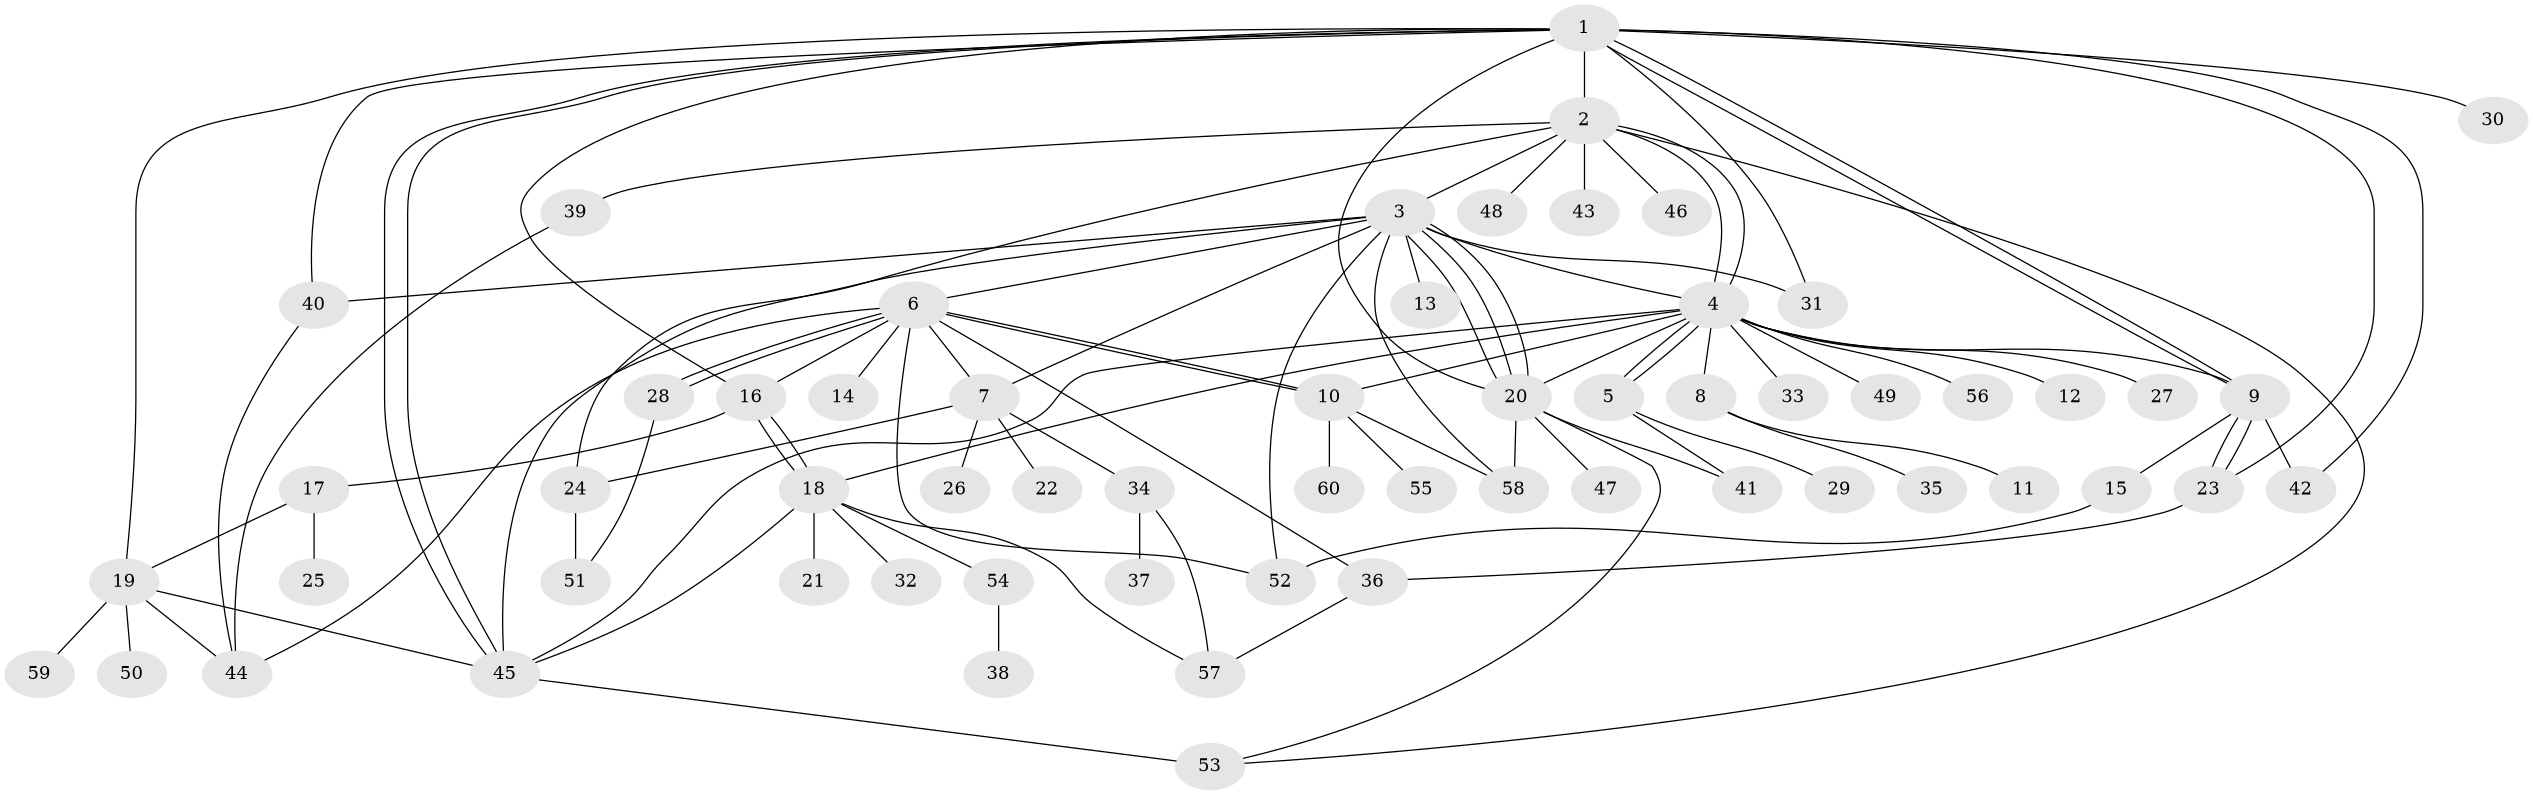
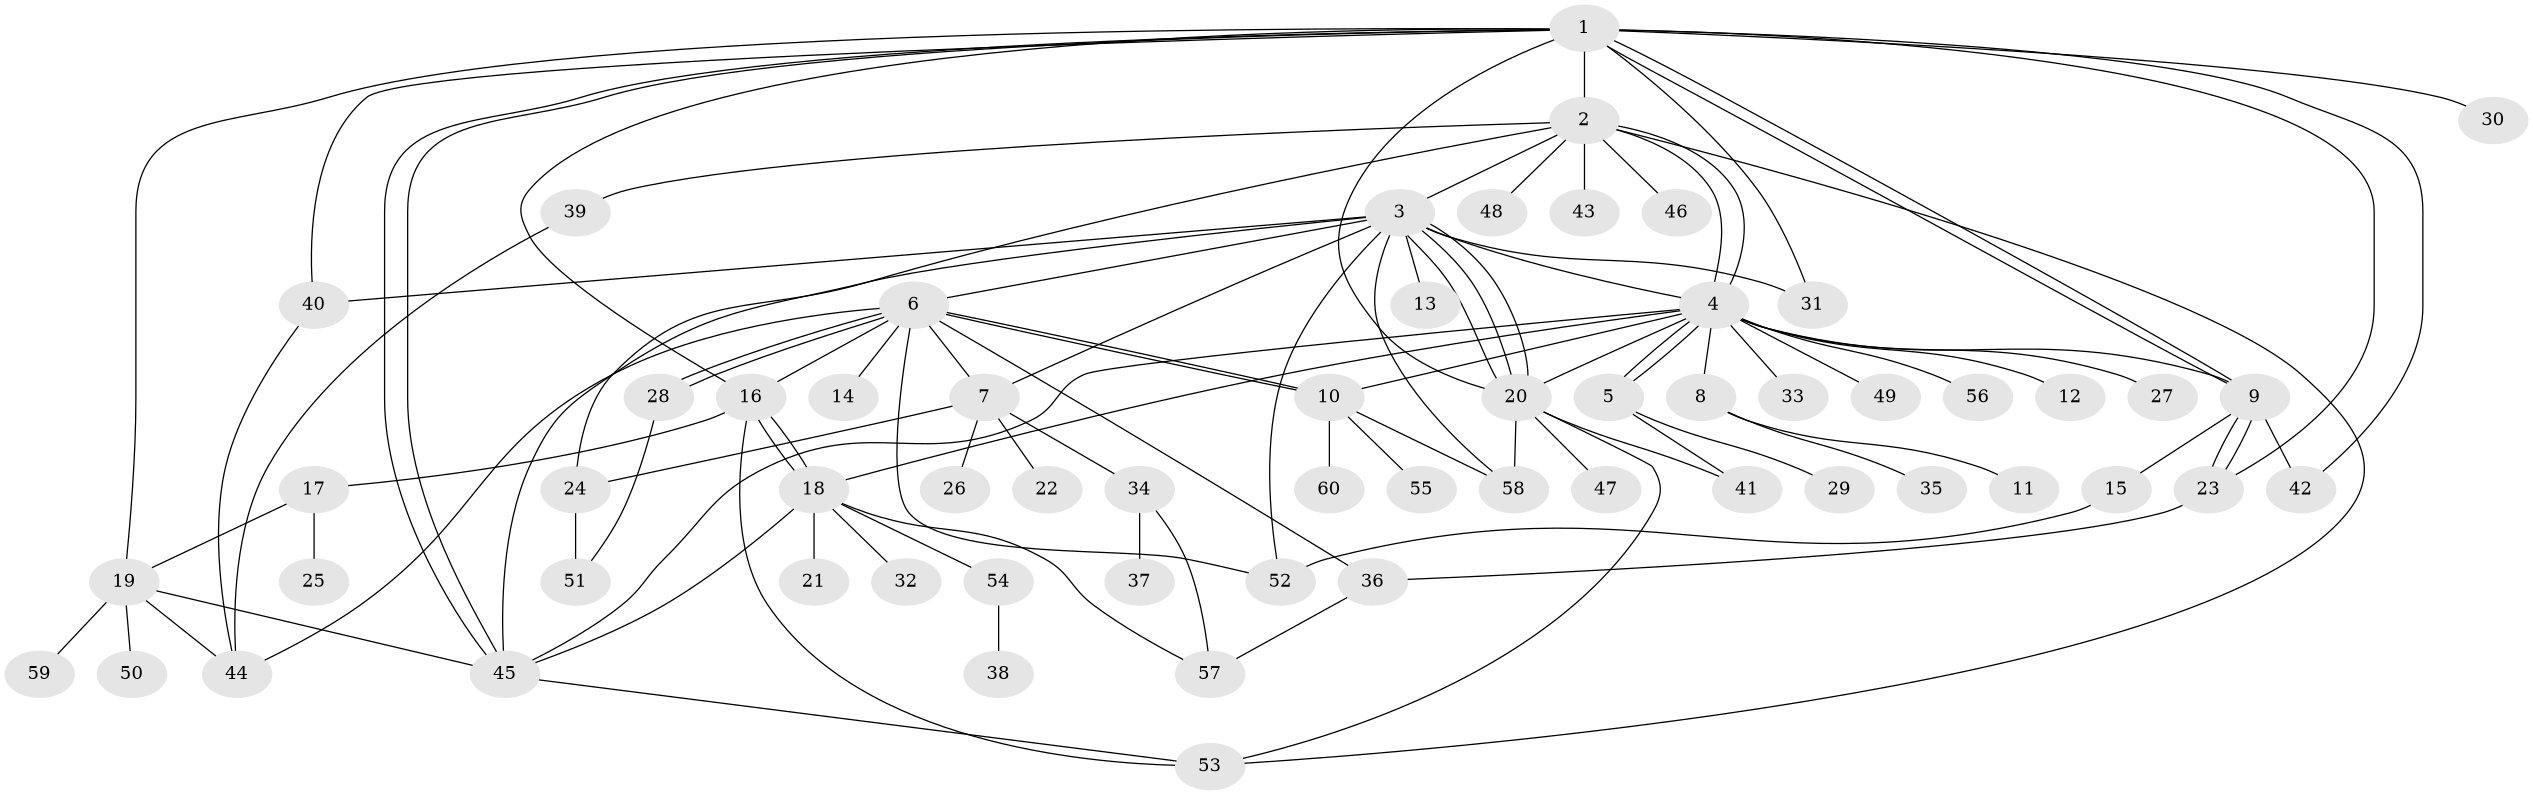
edge "16" -- "53": added
